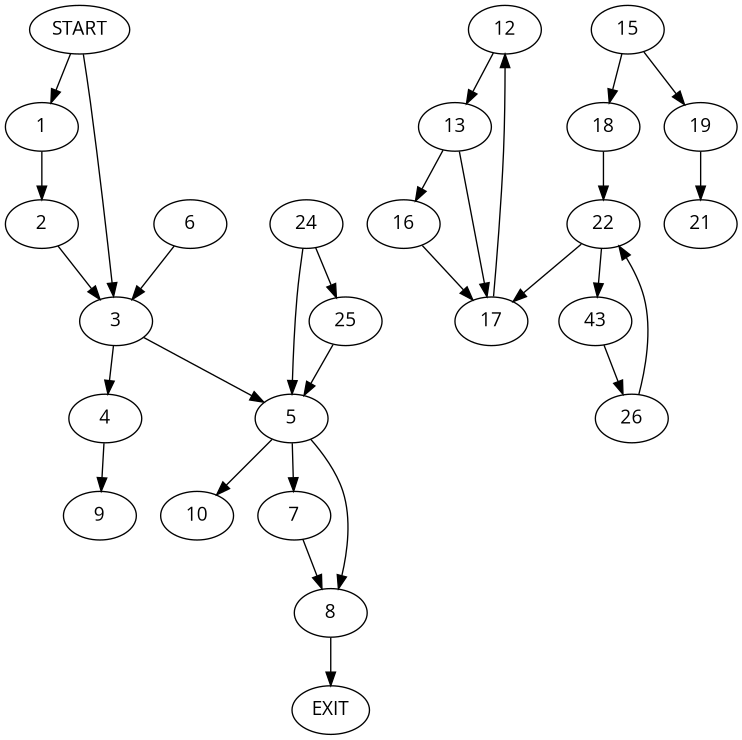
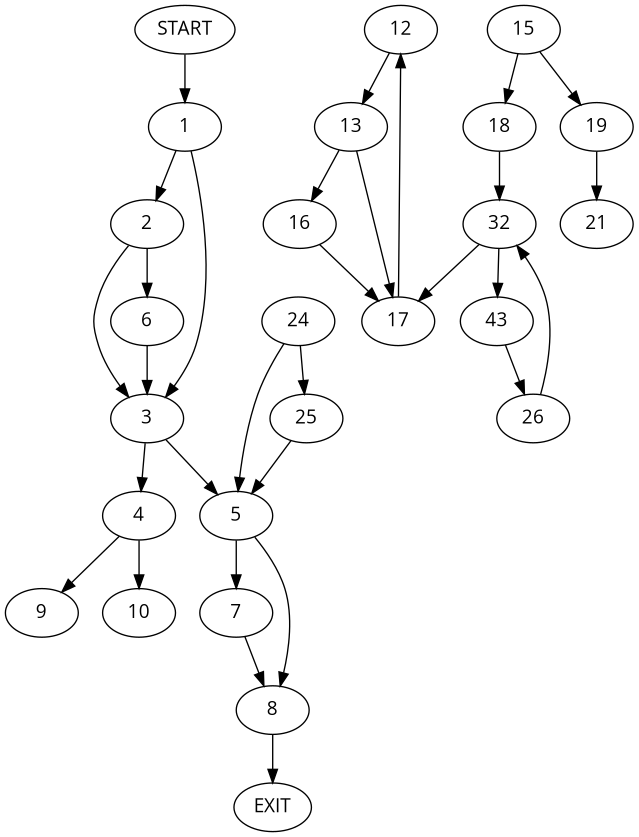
edge "START" -> "3": now "1" -> "3"
node "22": label "22" -> "32"
edge "2" -> "6": added
edge "5" -> "10": now "4" -> "10"
